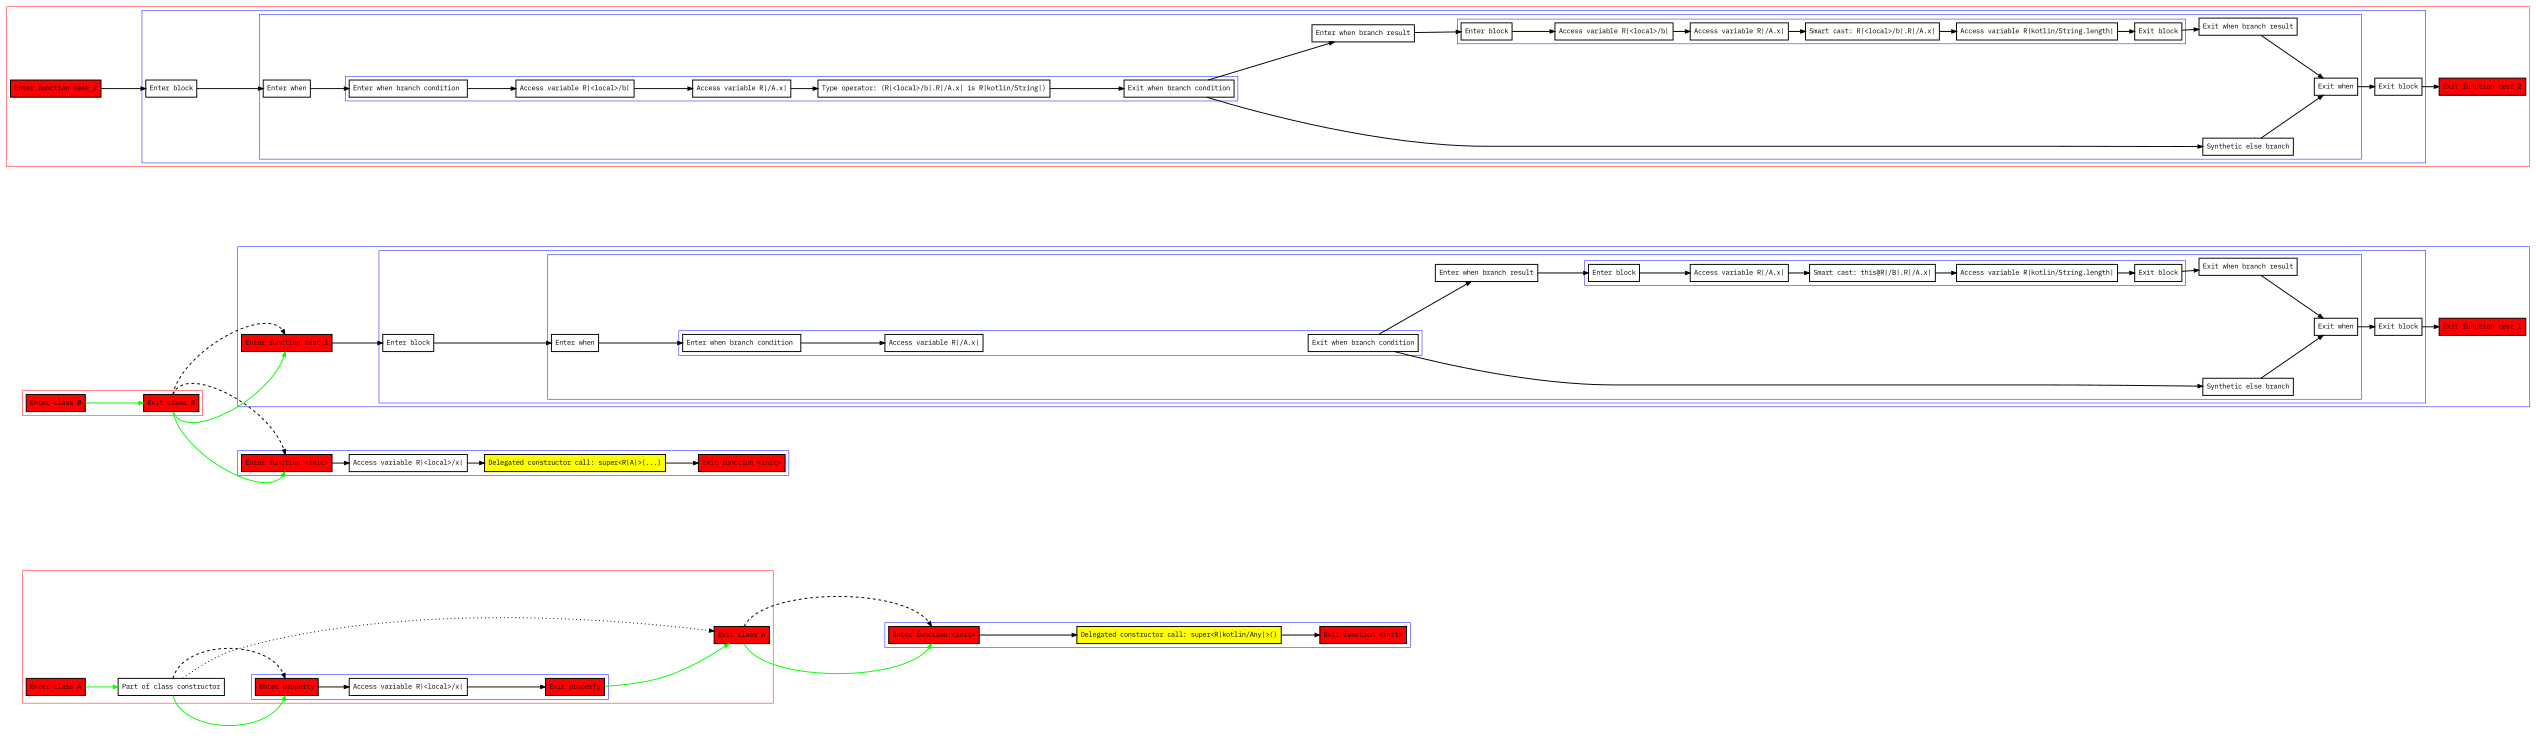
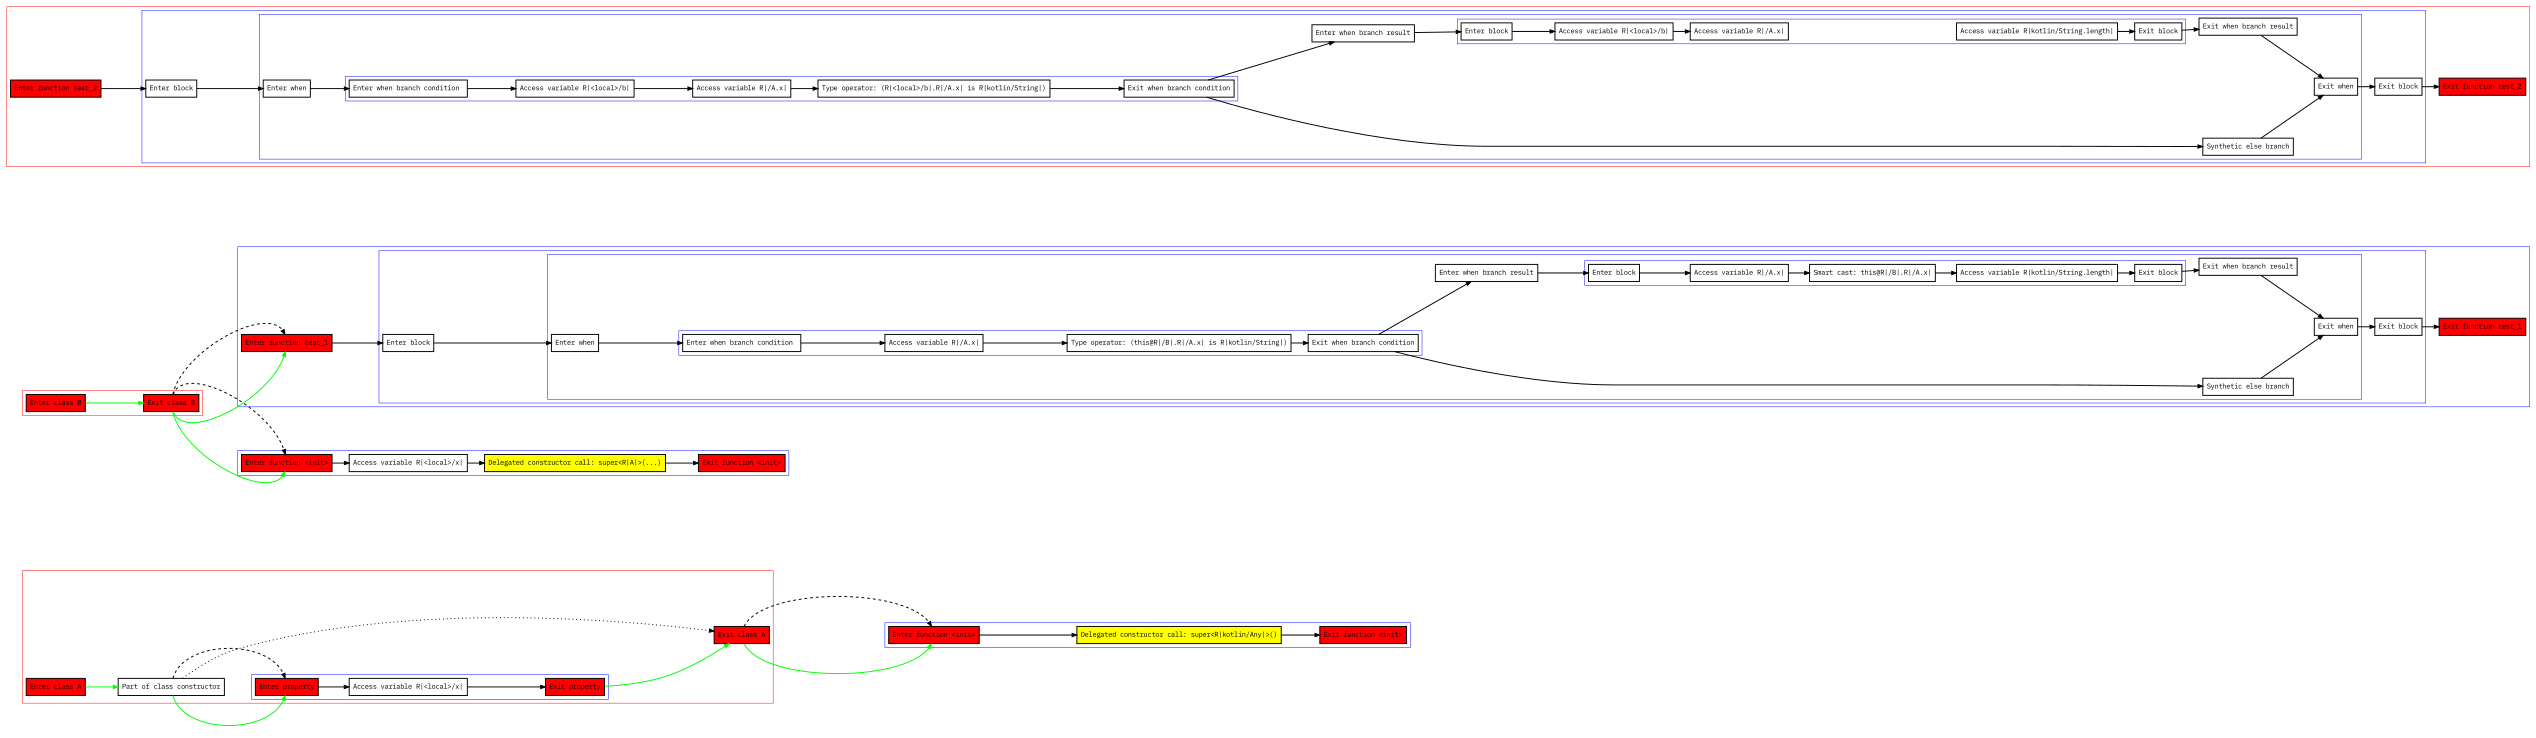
node "Smart cast: R|<local>/b|.R|/A.x|": removed
node "Type operator: (this@R|/B|.R|/A.x| is R|kotlin/String|)": added
